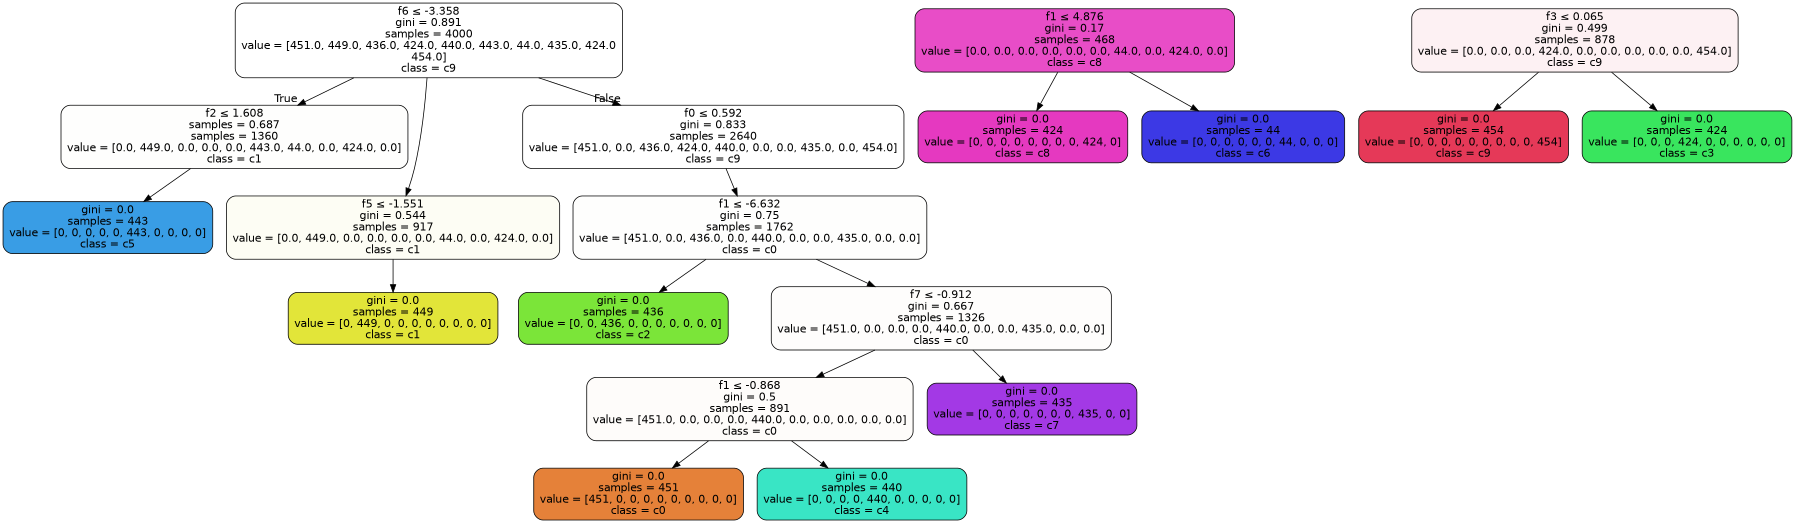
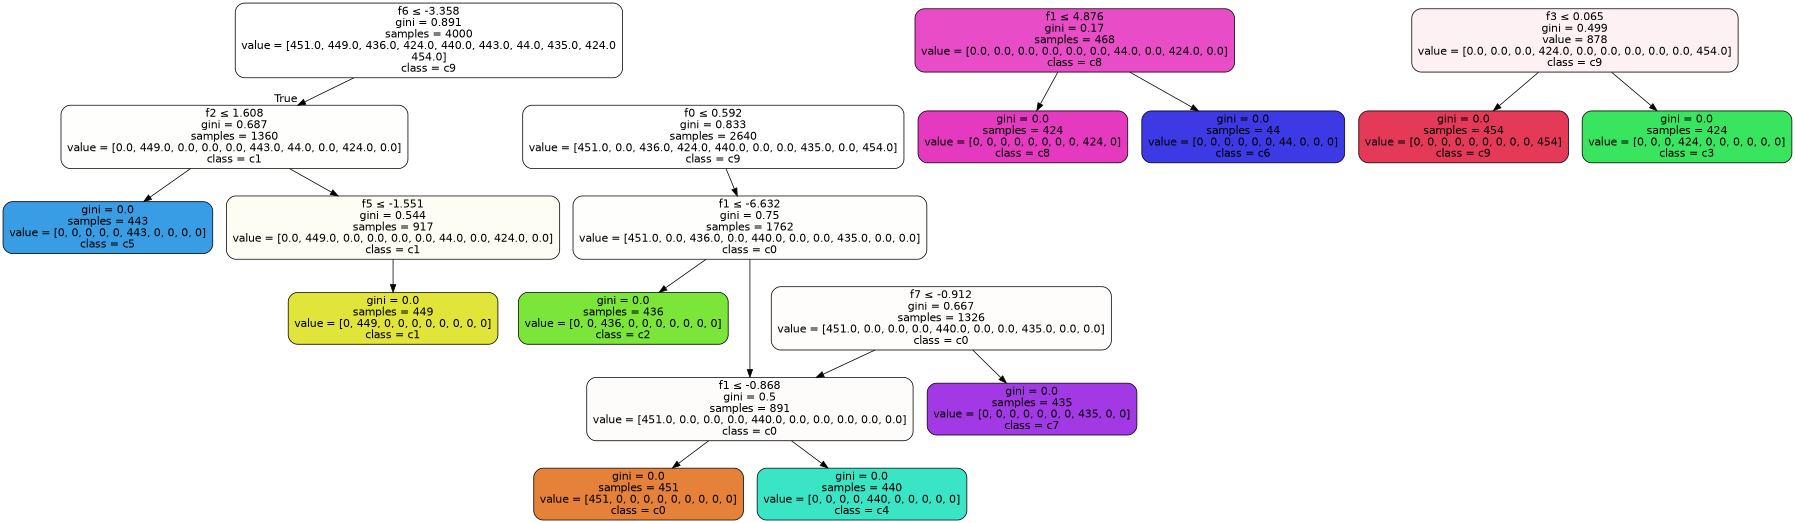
node "f3 ≤ 0.065": text "samples = 878" -> "value = 878"
edge "f6 ≤ -3.358" -> "f0 ≤ 0.592": removed
node "f2 ≤ 1.608": text "samples = 0.687" -> "gini = 0.687"
edge "f6 ≤ -3.358" -> "f5 ≤ -1.551": now "f2 ≤ 1.608" -> "f5 ≤ -1.551"
edge "f1 ≤ -6.632" -> "f7 ≤ -0.912": now "f1 ≤ -6.632" -> "f1 ≤ -0.868"
